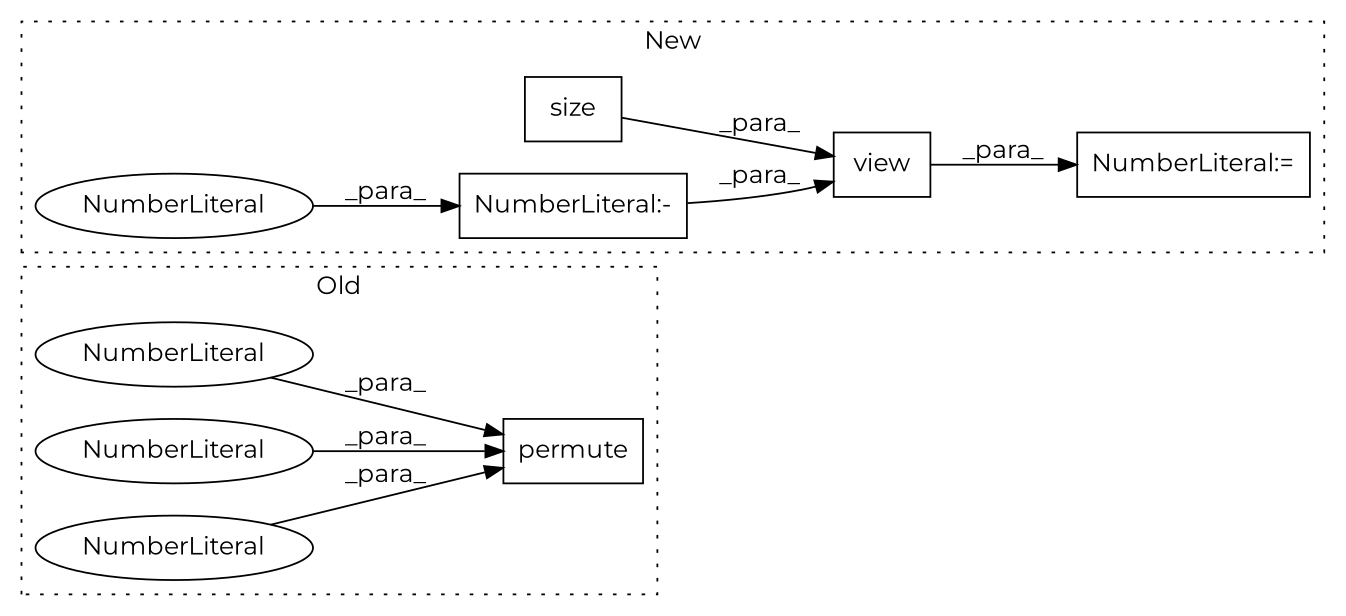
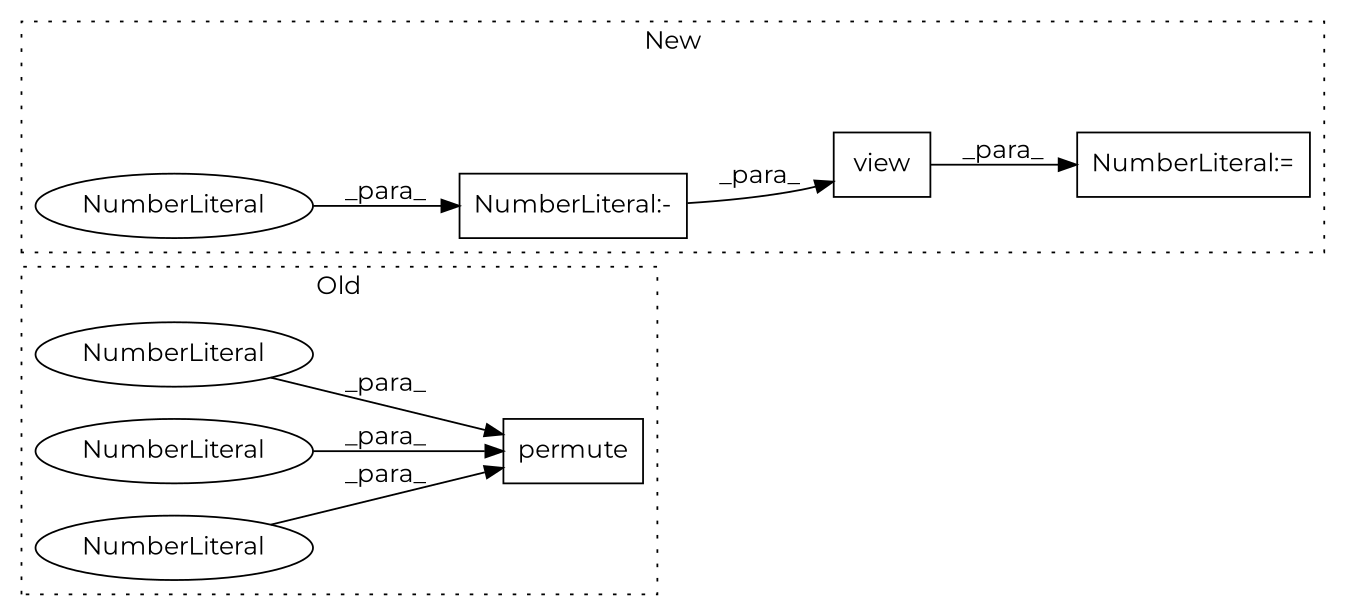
node "size": removed
